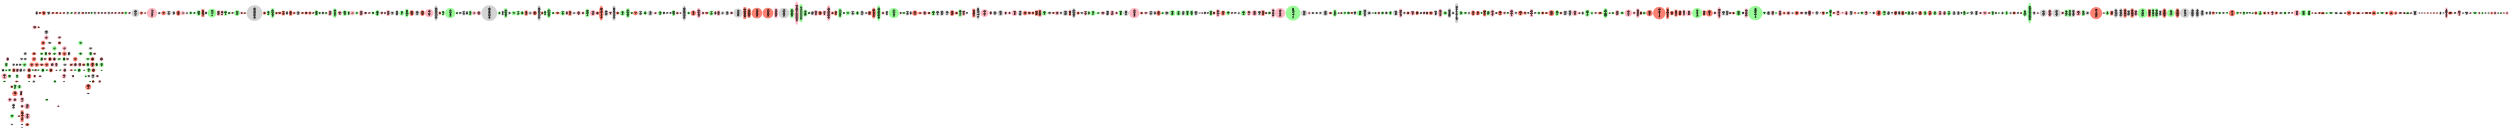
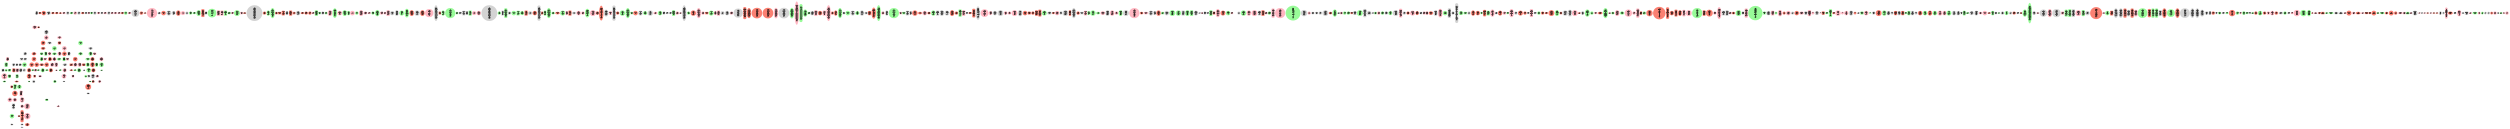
node "# 0x1402 PUSHX Data PUSHX Data JUMP": added
node "# 0x1838 PUSHX Data PUSHX Data JUMP": removed
